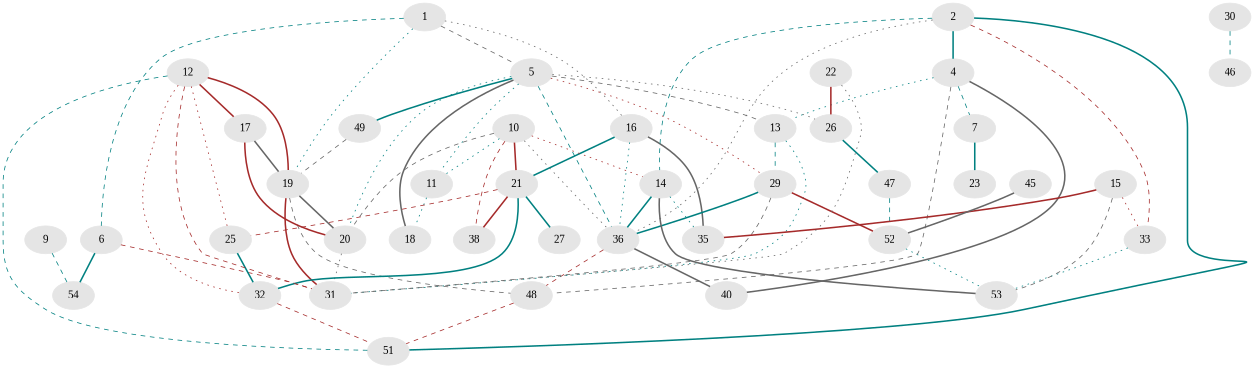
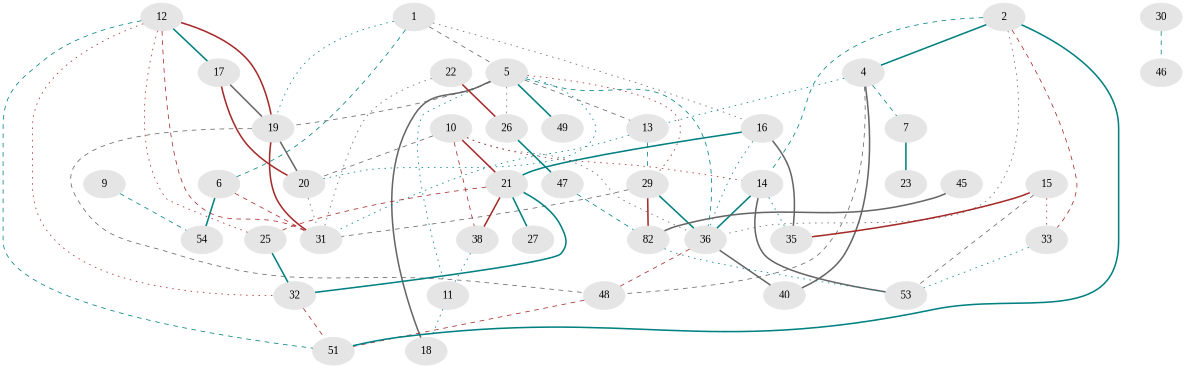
edge "12" -- "17": color brown -> teal
edge "49" -- "19": now "5" -- "19"
edge "10" -- "11": now "38" -- "11"
node "52": label "52" -> "82"
